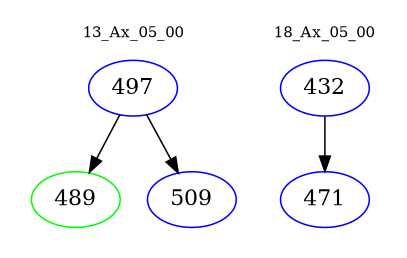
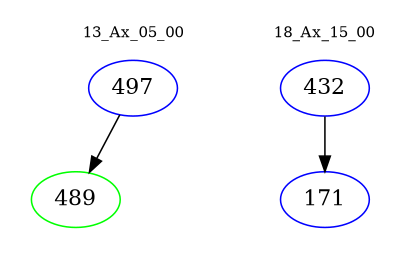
cluster "18_Ax_05_00": label "18_Ax_05_00" -> "18_Ax_15_00"
node "509": removed
node "471": label "471" -> "171"
